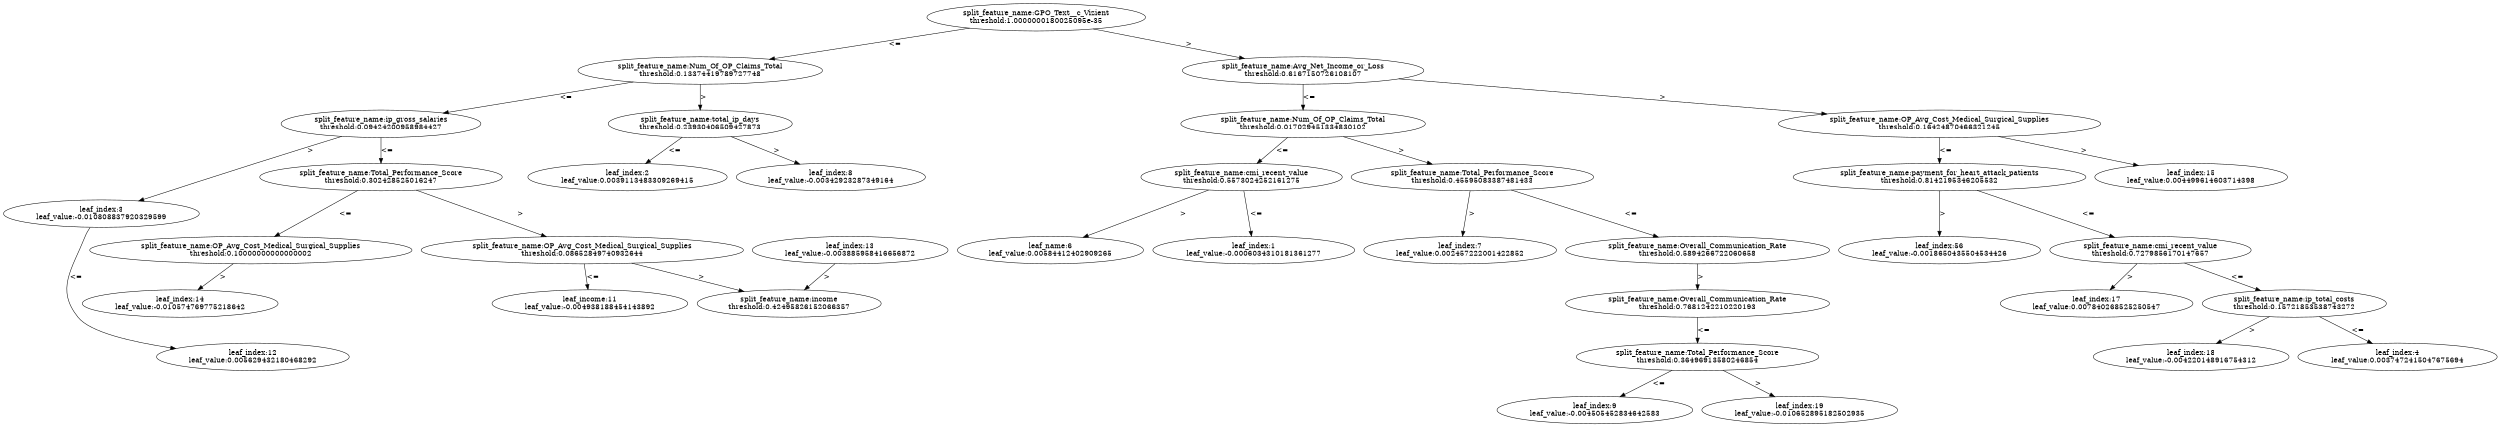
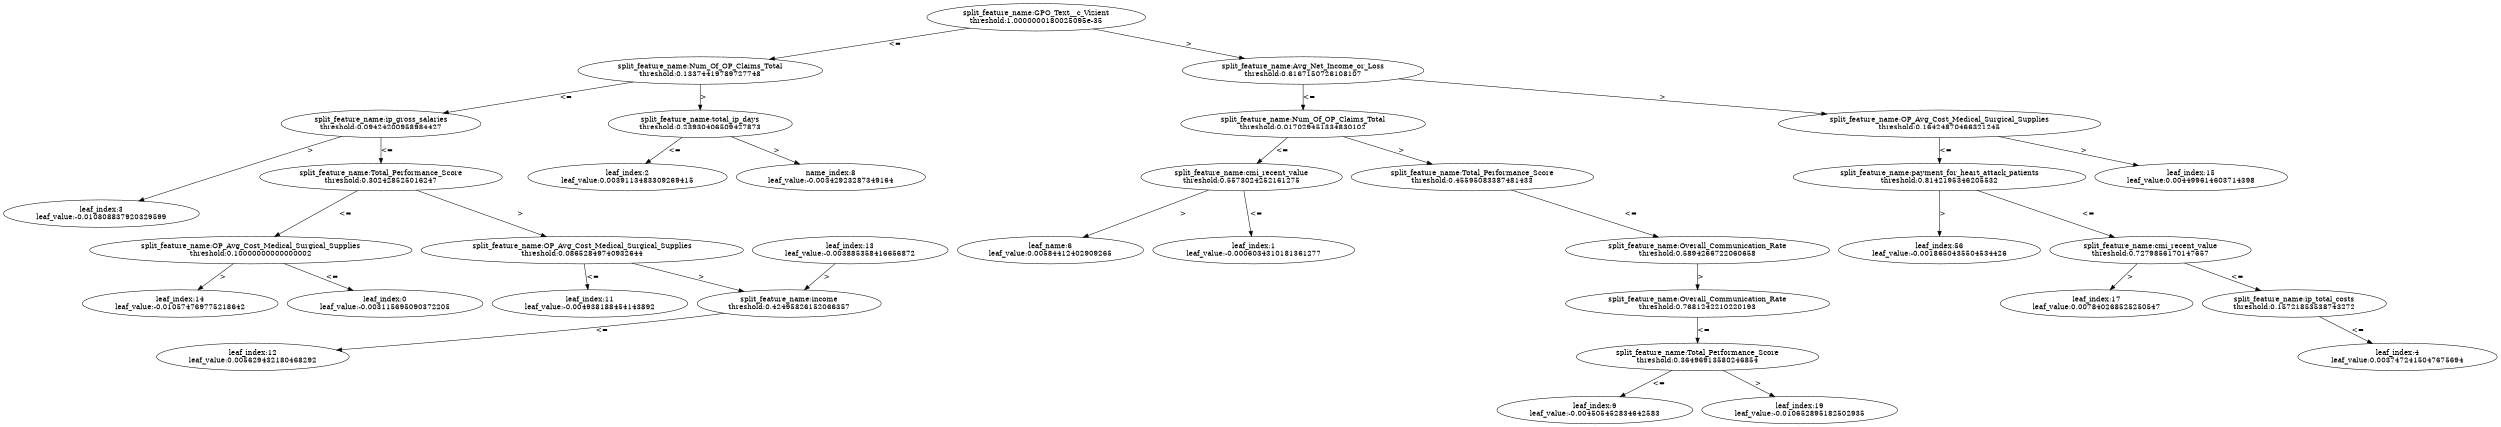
node "leaf_index:8 leaf_value:-0.00342923287349164": label "leaf_index:8 leaf_value:-0.00342923287349164" -> "name_index:8 leaf_value:-0.00342923287349164"
node "leaf_index:13 leaf_value:-0.003885958416656872": label "leaf_index:13 leaf_value:-0.003885958416656872" -> "leaf_index:13 leaf_value:-0.003885358416656872"
node "leaf_index:7 leaf_value:0.002457222001422852": removed
node "leaf_index:0 leaf_value:-0.003115695090372205": added
node "leaf_income:11 leaf_value:-0.004938188454143892": label "leaf_income:11 leaf_value:-0.004938188454143892" -> "leaf_index:11 leaf_value:-0.004938188454143892"
edge "leaf_index:3 leaf_value:-0.010808837920329599" -> "leaf_index:12 leaf_value:0.005629432180468292": now "split_feature_name:income threshold:0.42495826152066357" -> "leaf_index:12 leaf_value:0.005629432180468292"
node "leaf_index:18 leaf_value:-0.004220148916754312": removed
